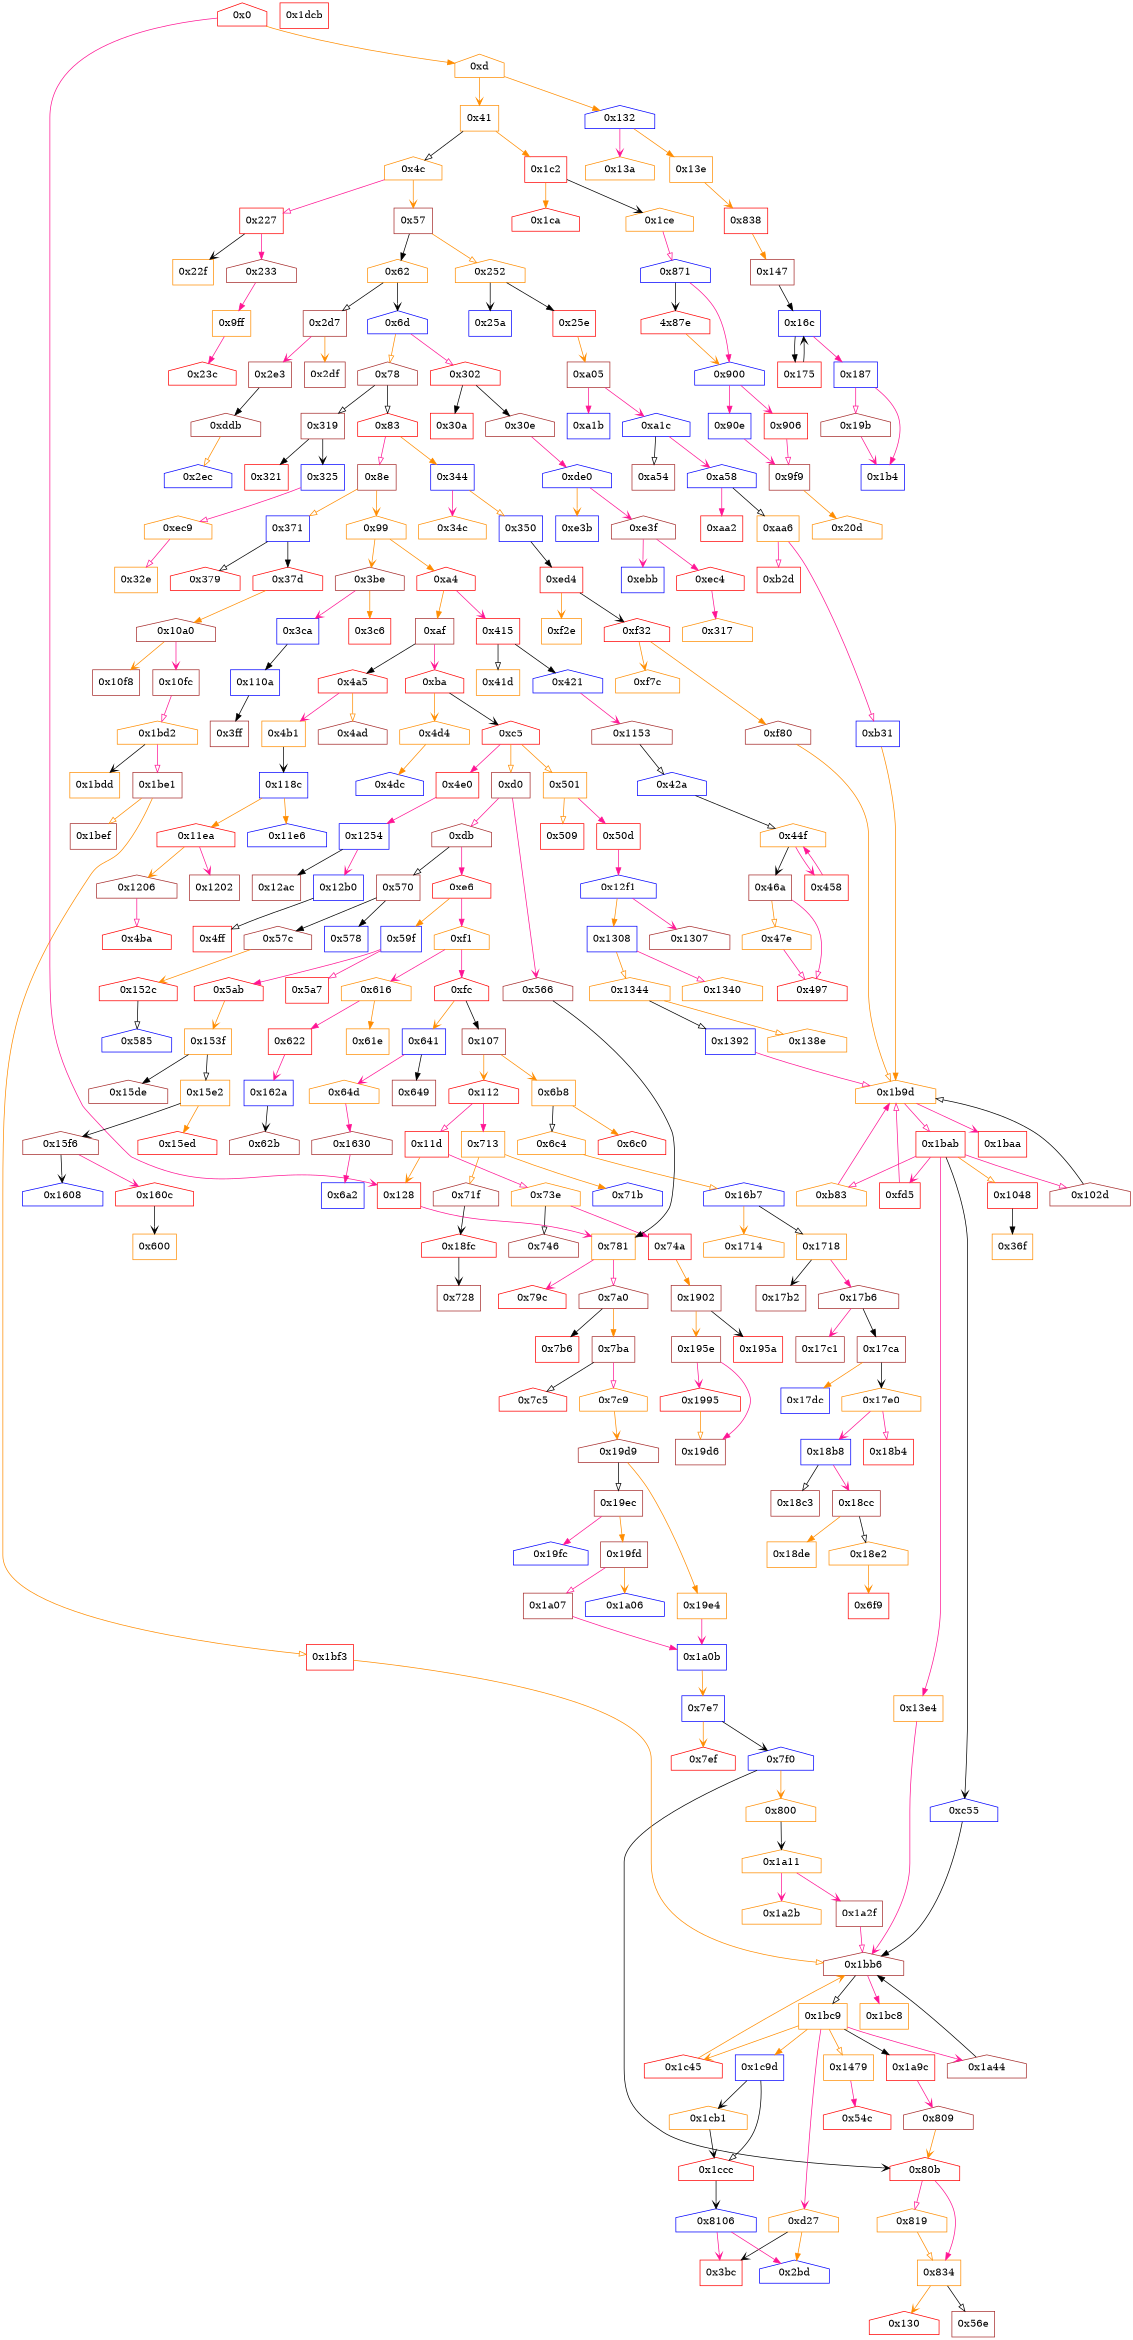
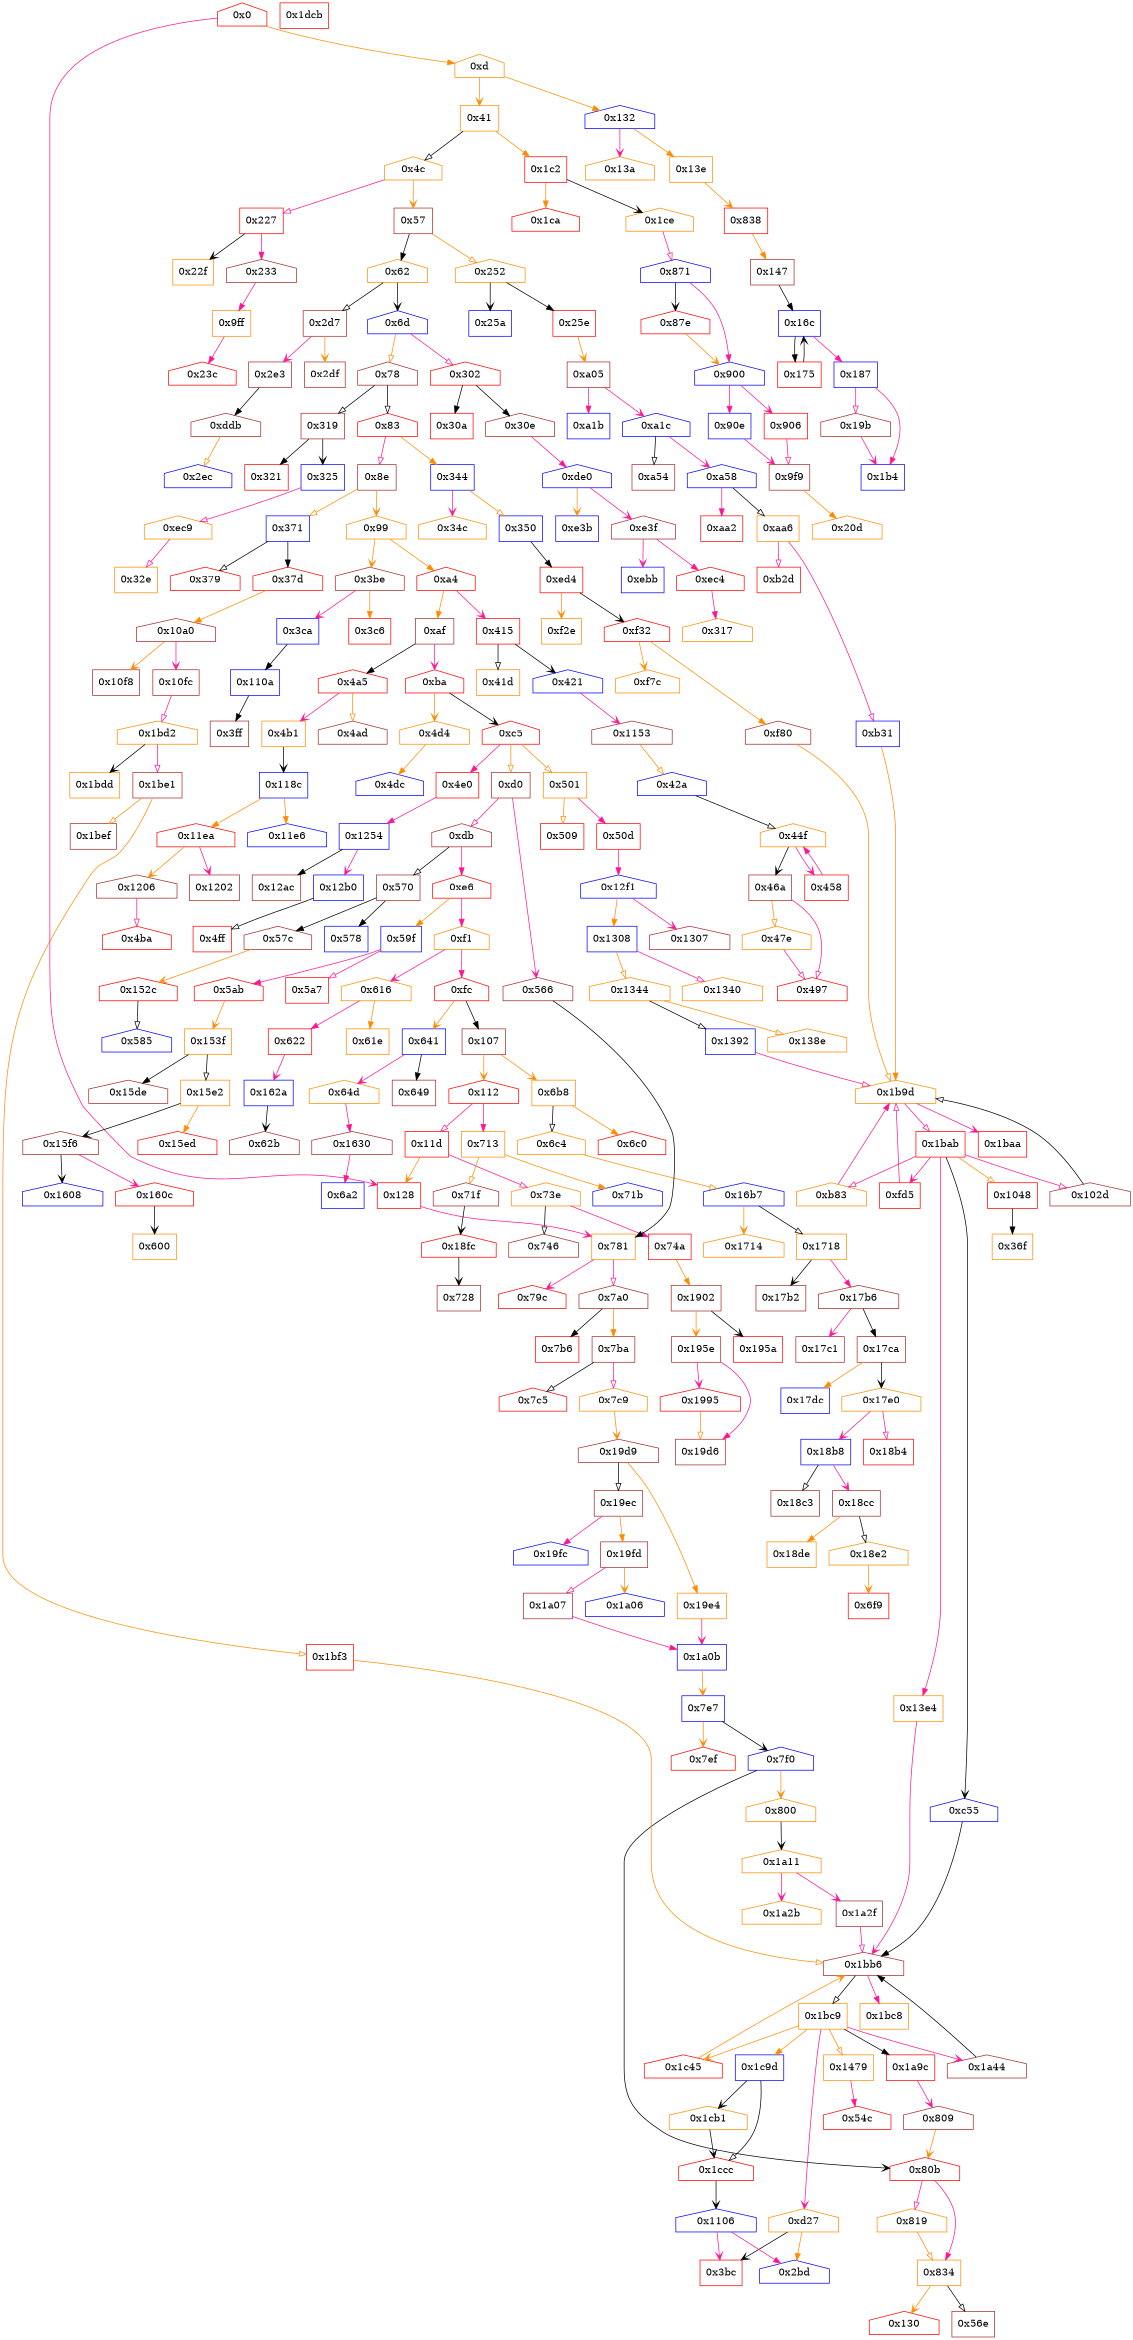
node "4x87e": label "4x87e" -> "0x87e"
edge "0x415" -> "0x421": arrowhead normal -> vee
edge "0x1153" -> "0x42a": color black -> darkorange
node "0x8106": label "0x8106" -> "0x1106"
